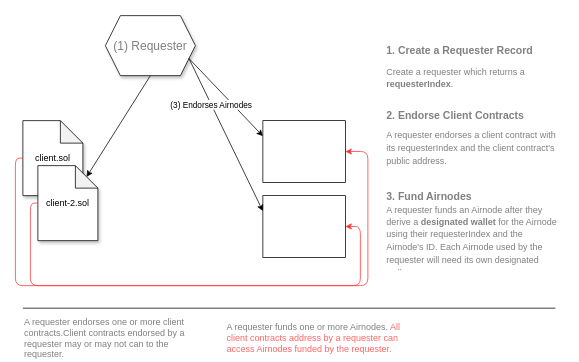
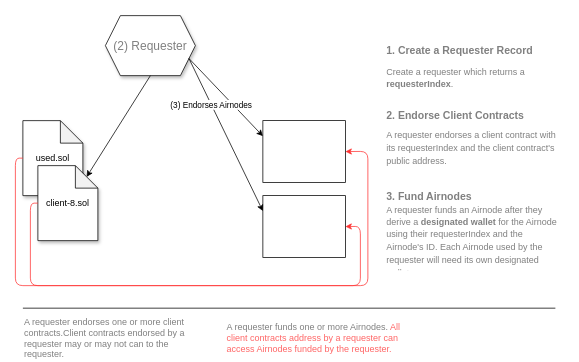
node "(1) Requester": label "(1) Requester" -> "(2) Requester"
node "client.sol": label "client.sol" -> "used.sol"
node "client-2.sol": label "client-2.sol" -> "client-8.sol"
